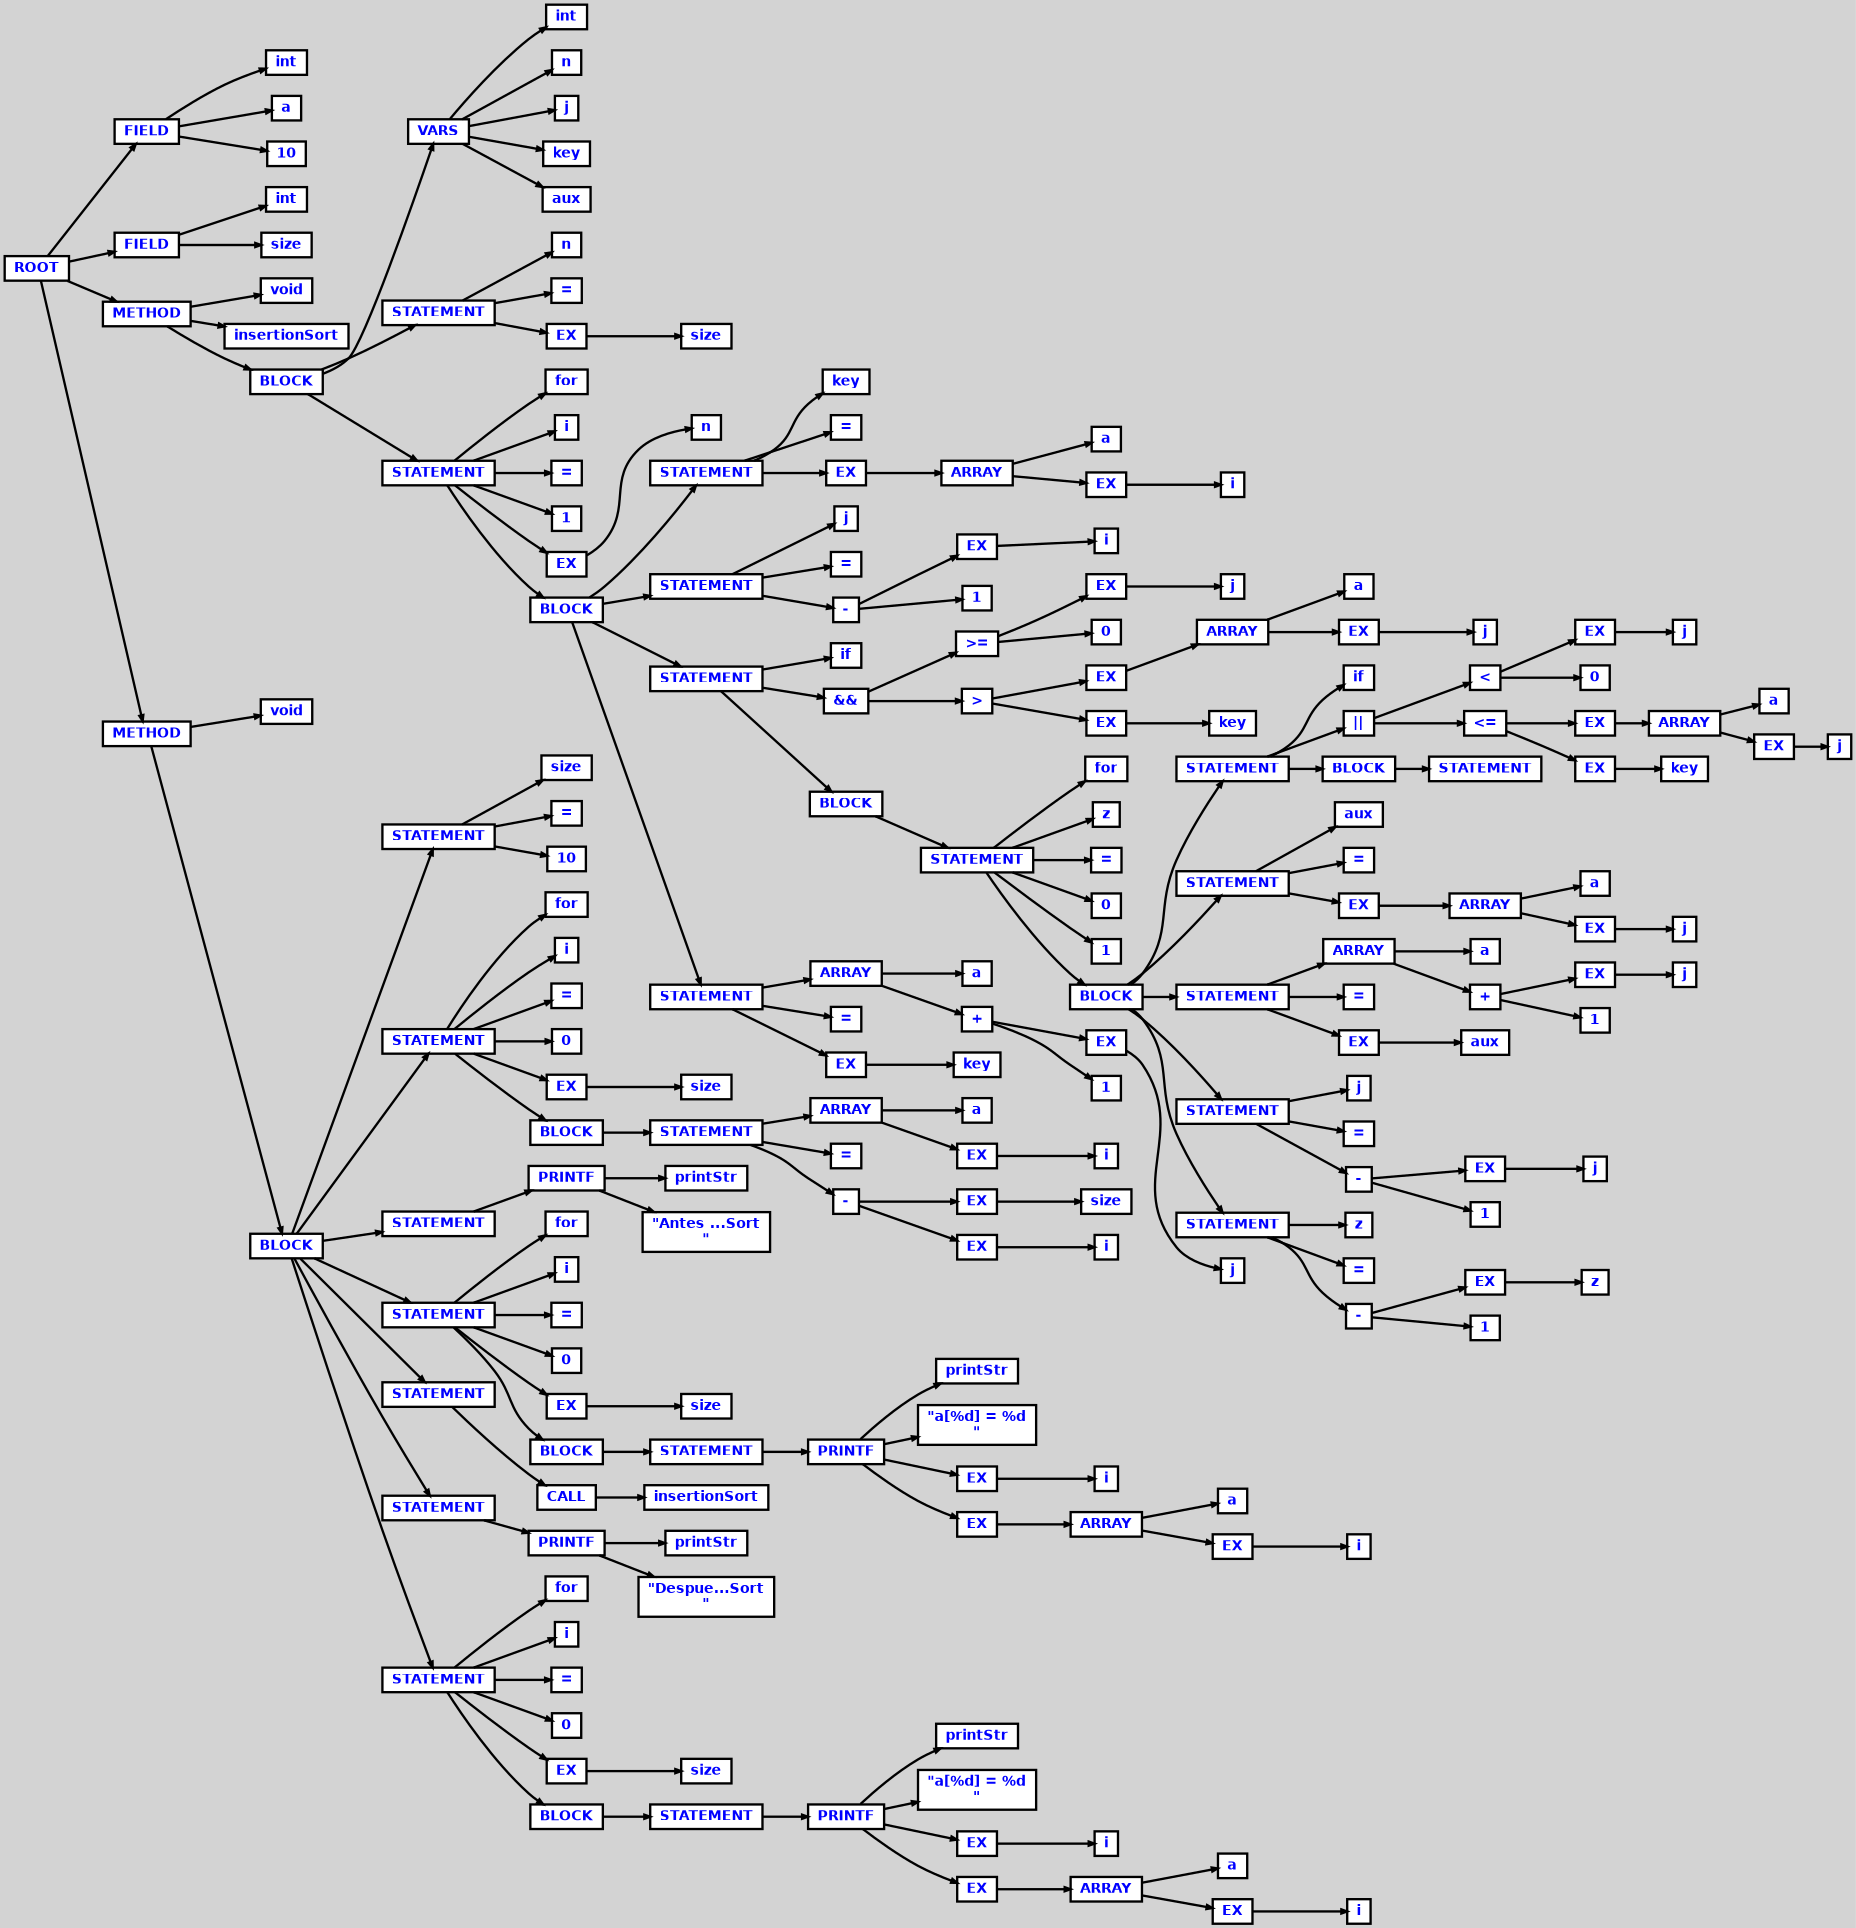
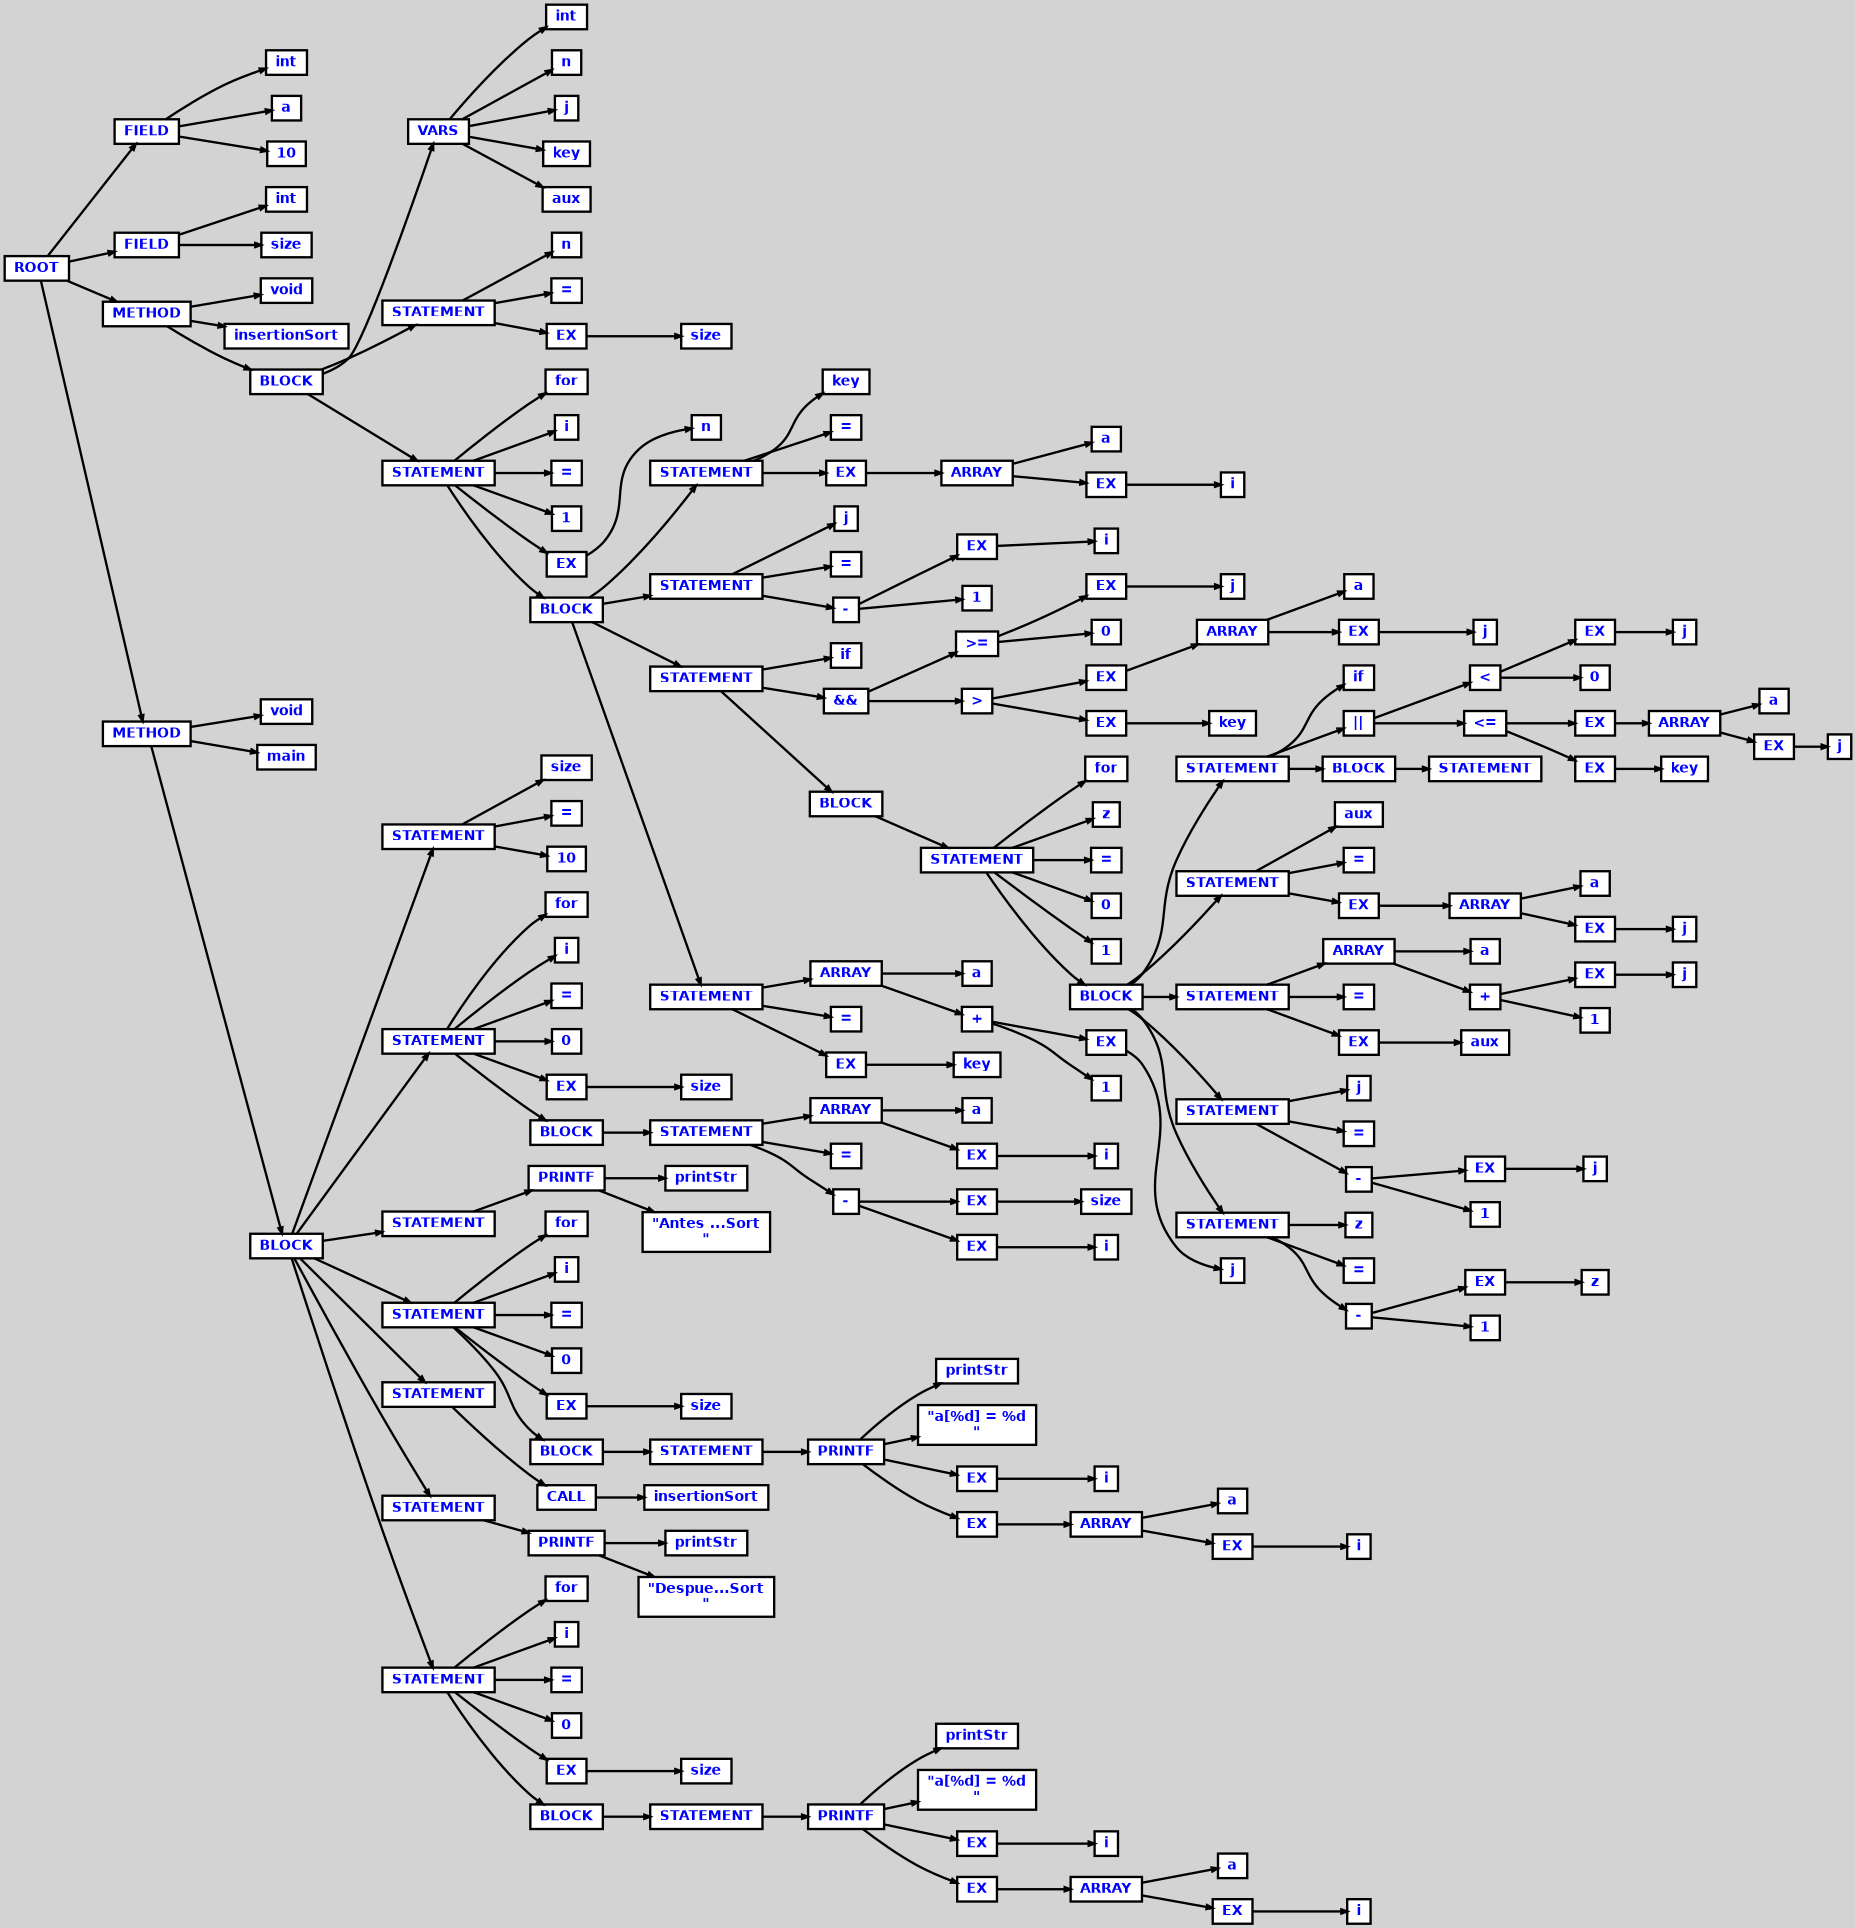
node "main": added
